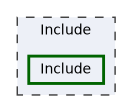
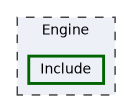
cluster "Include": label "Include" -> "Engine"
